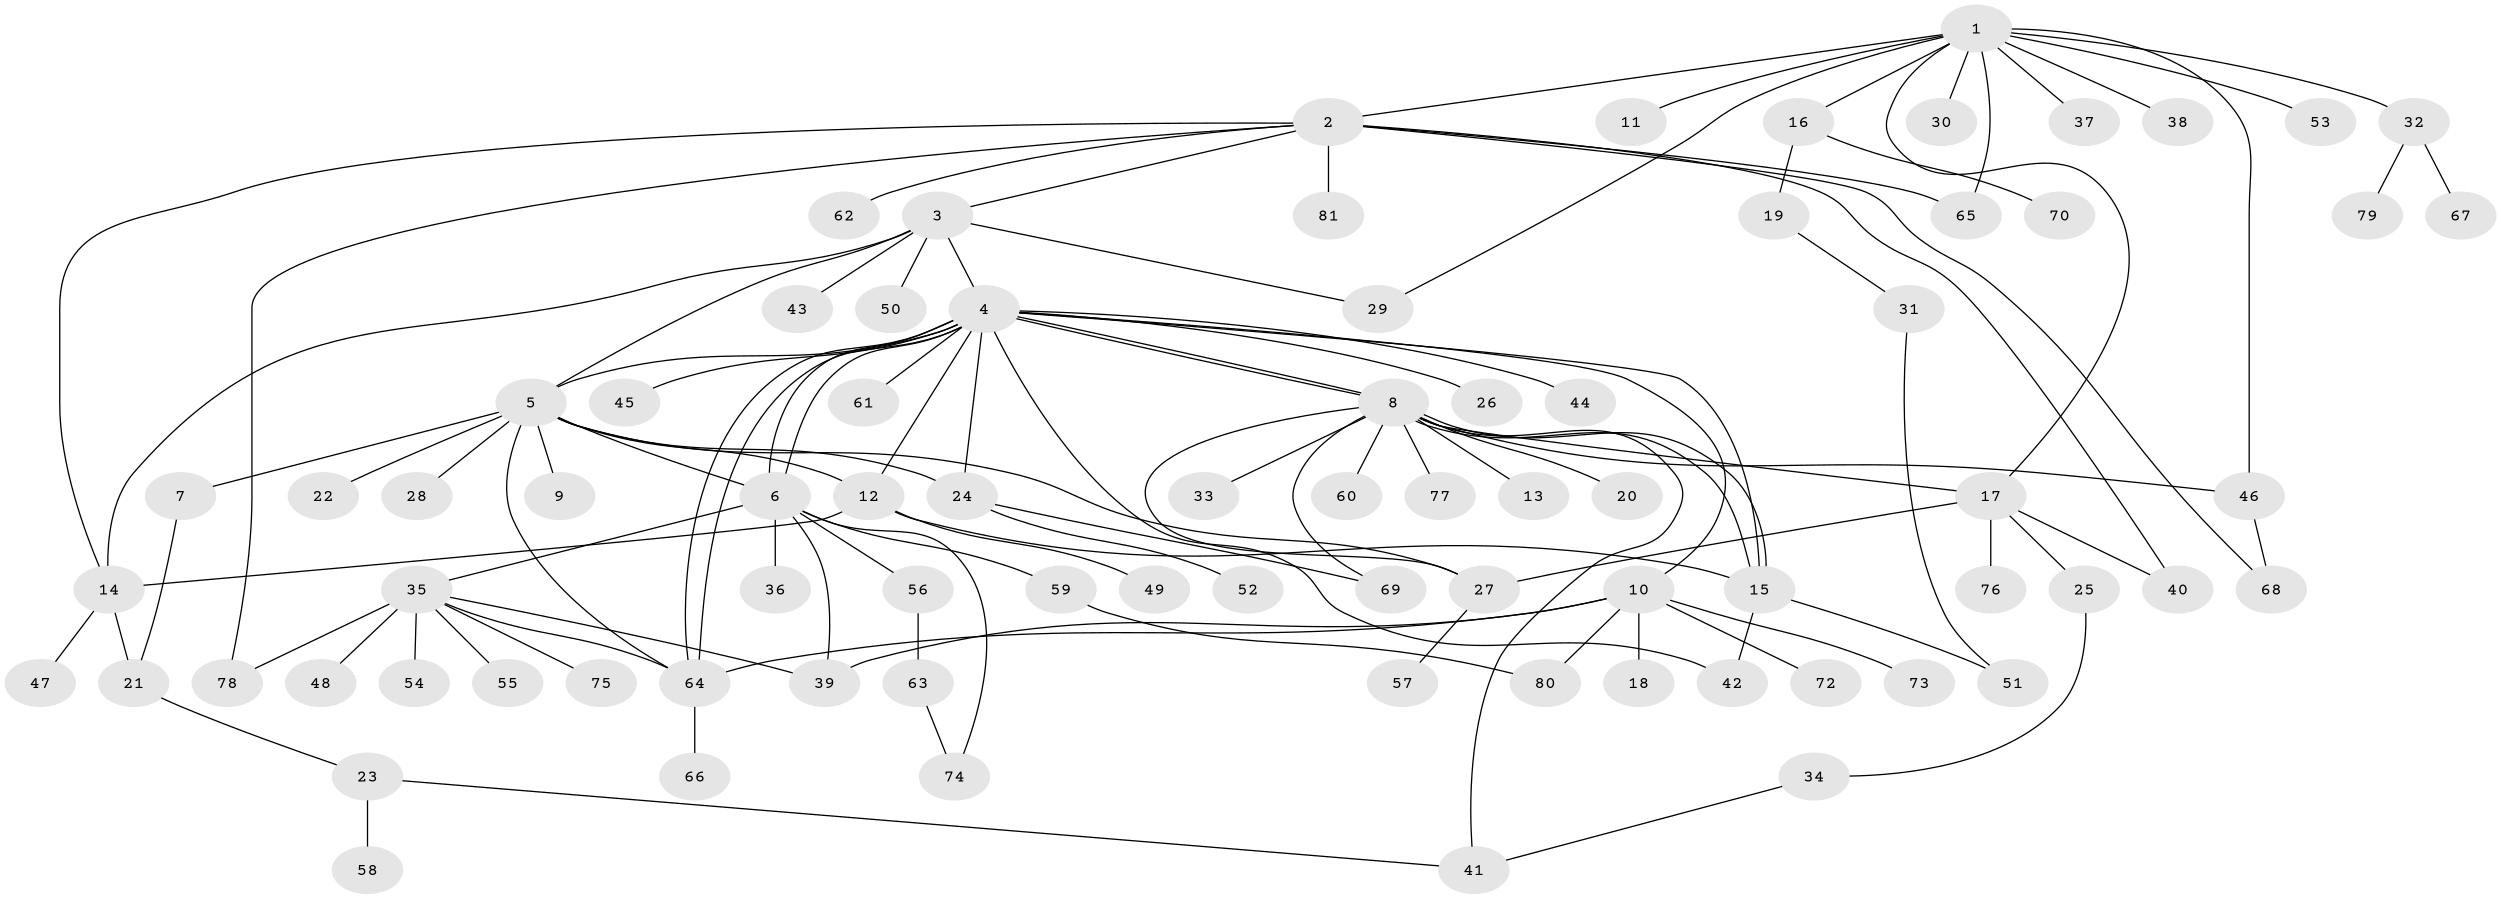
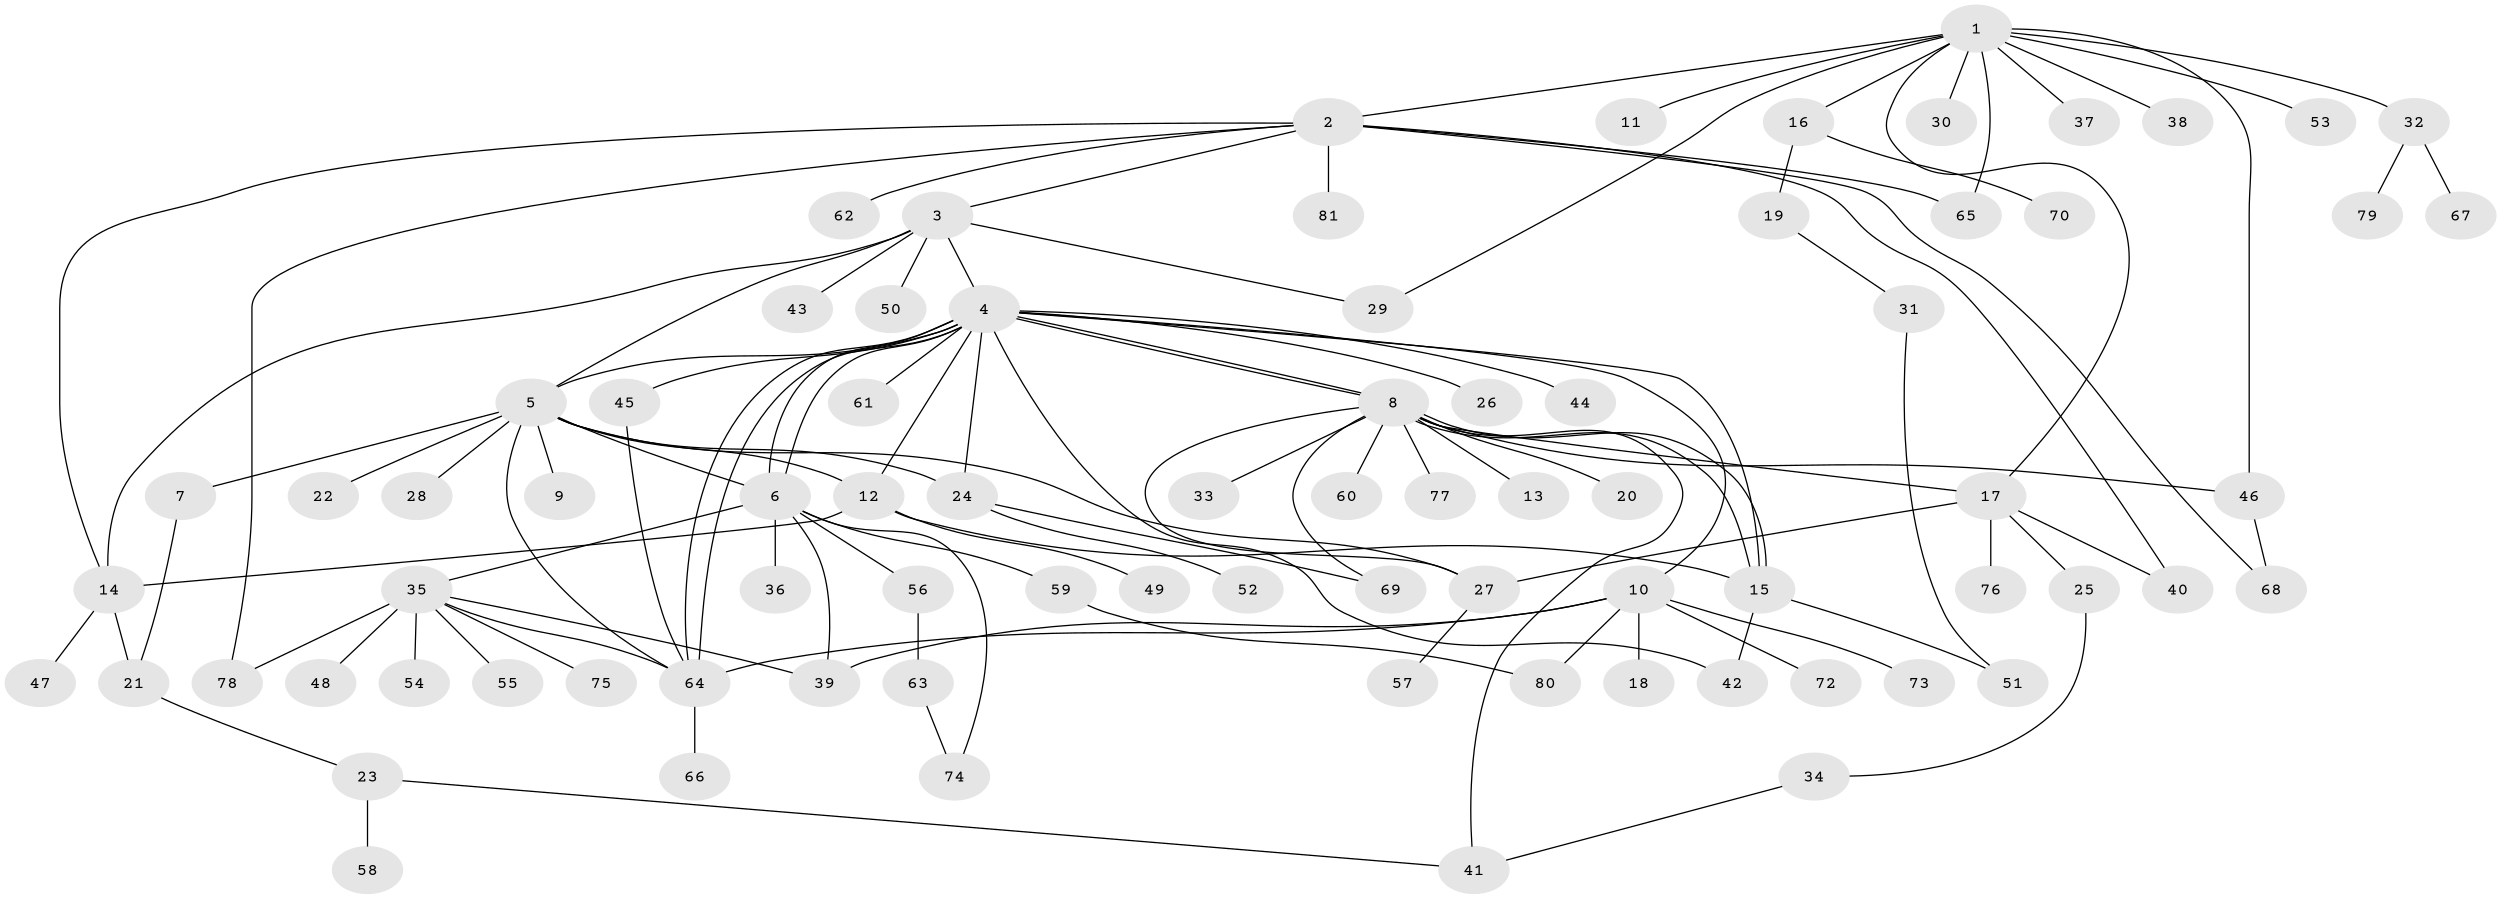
edge "45" -- "64": added
